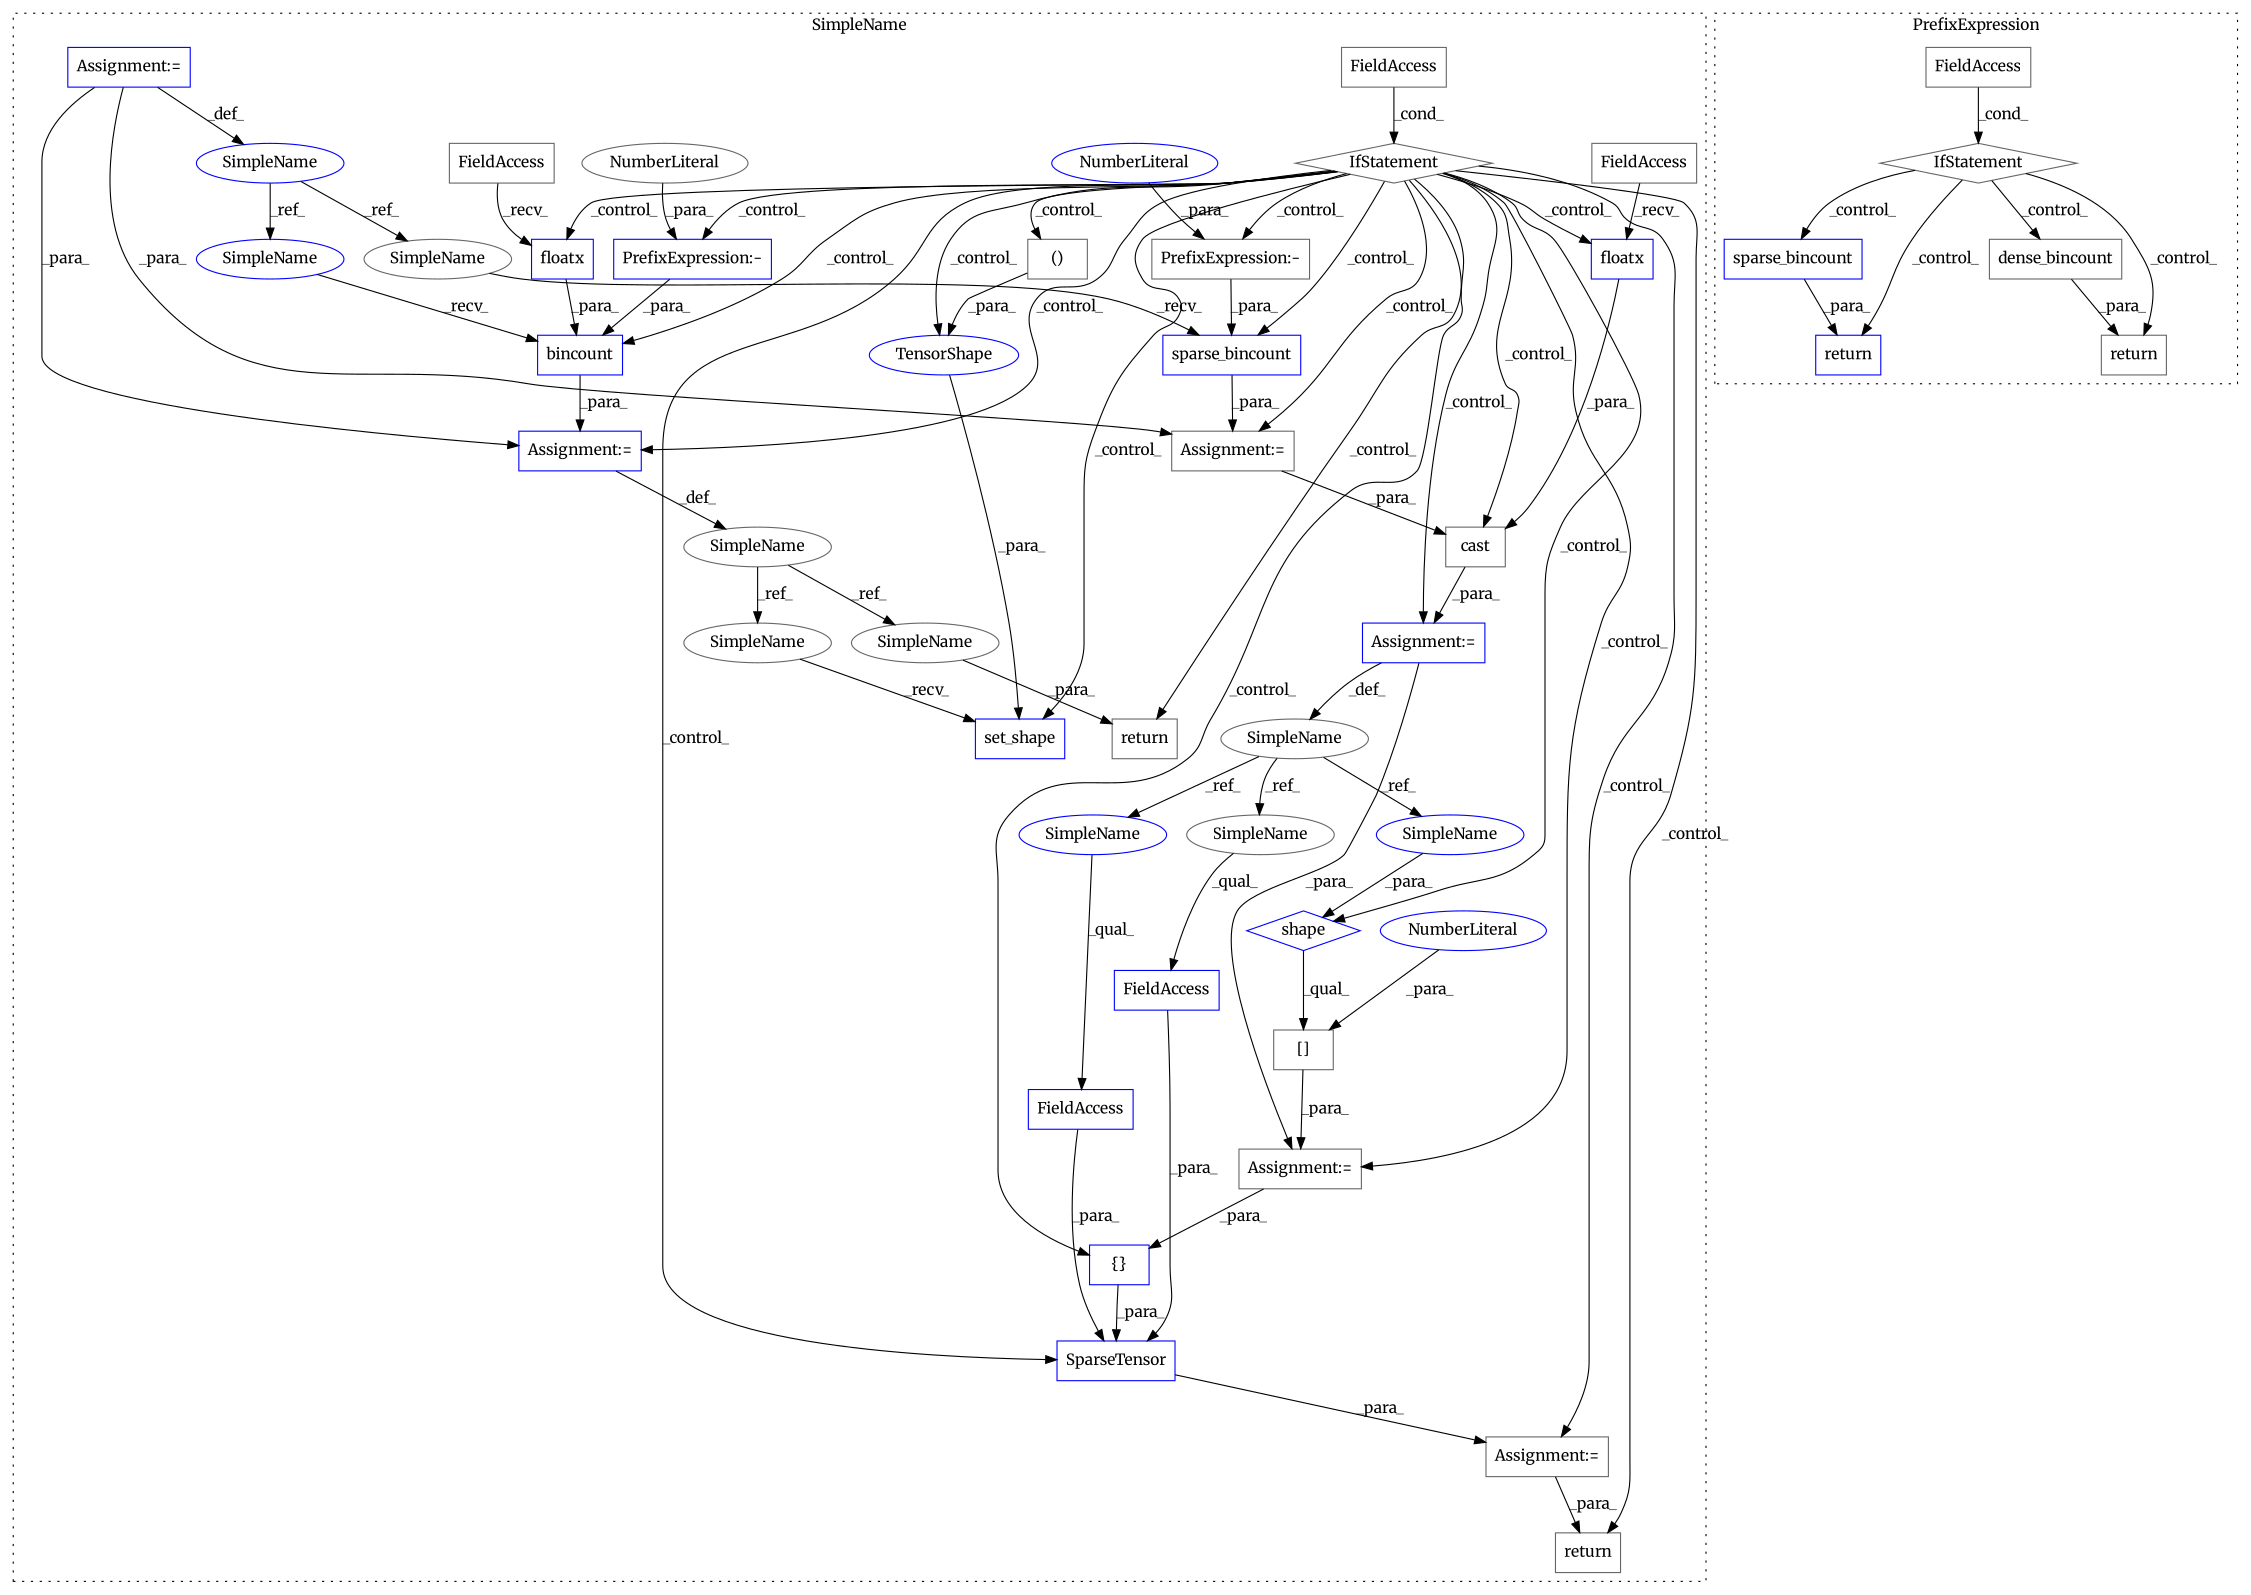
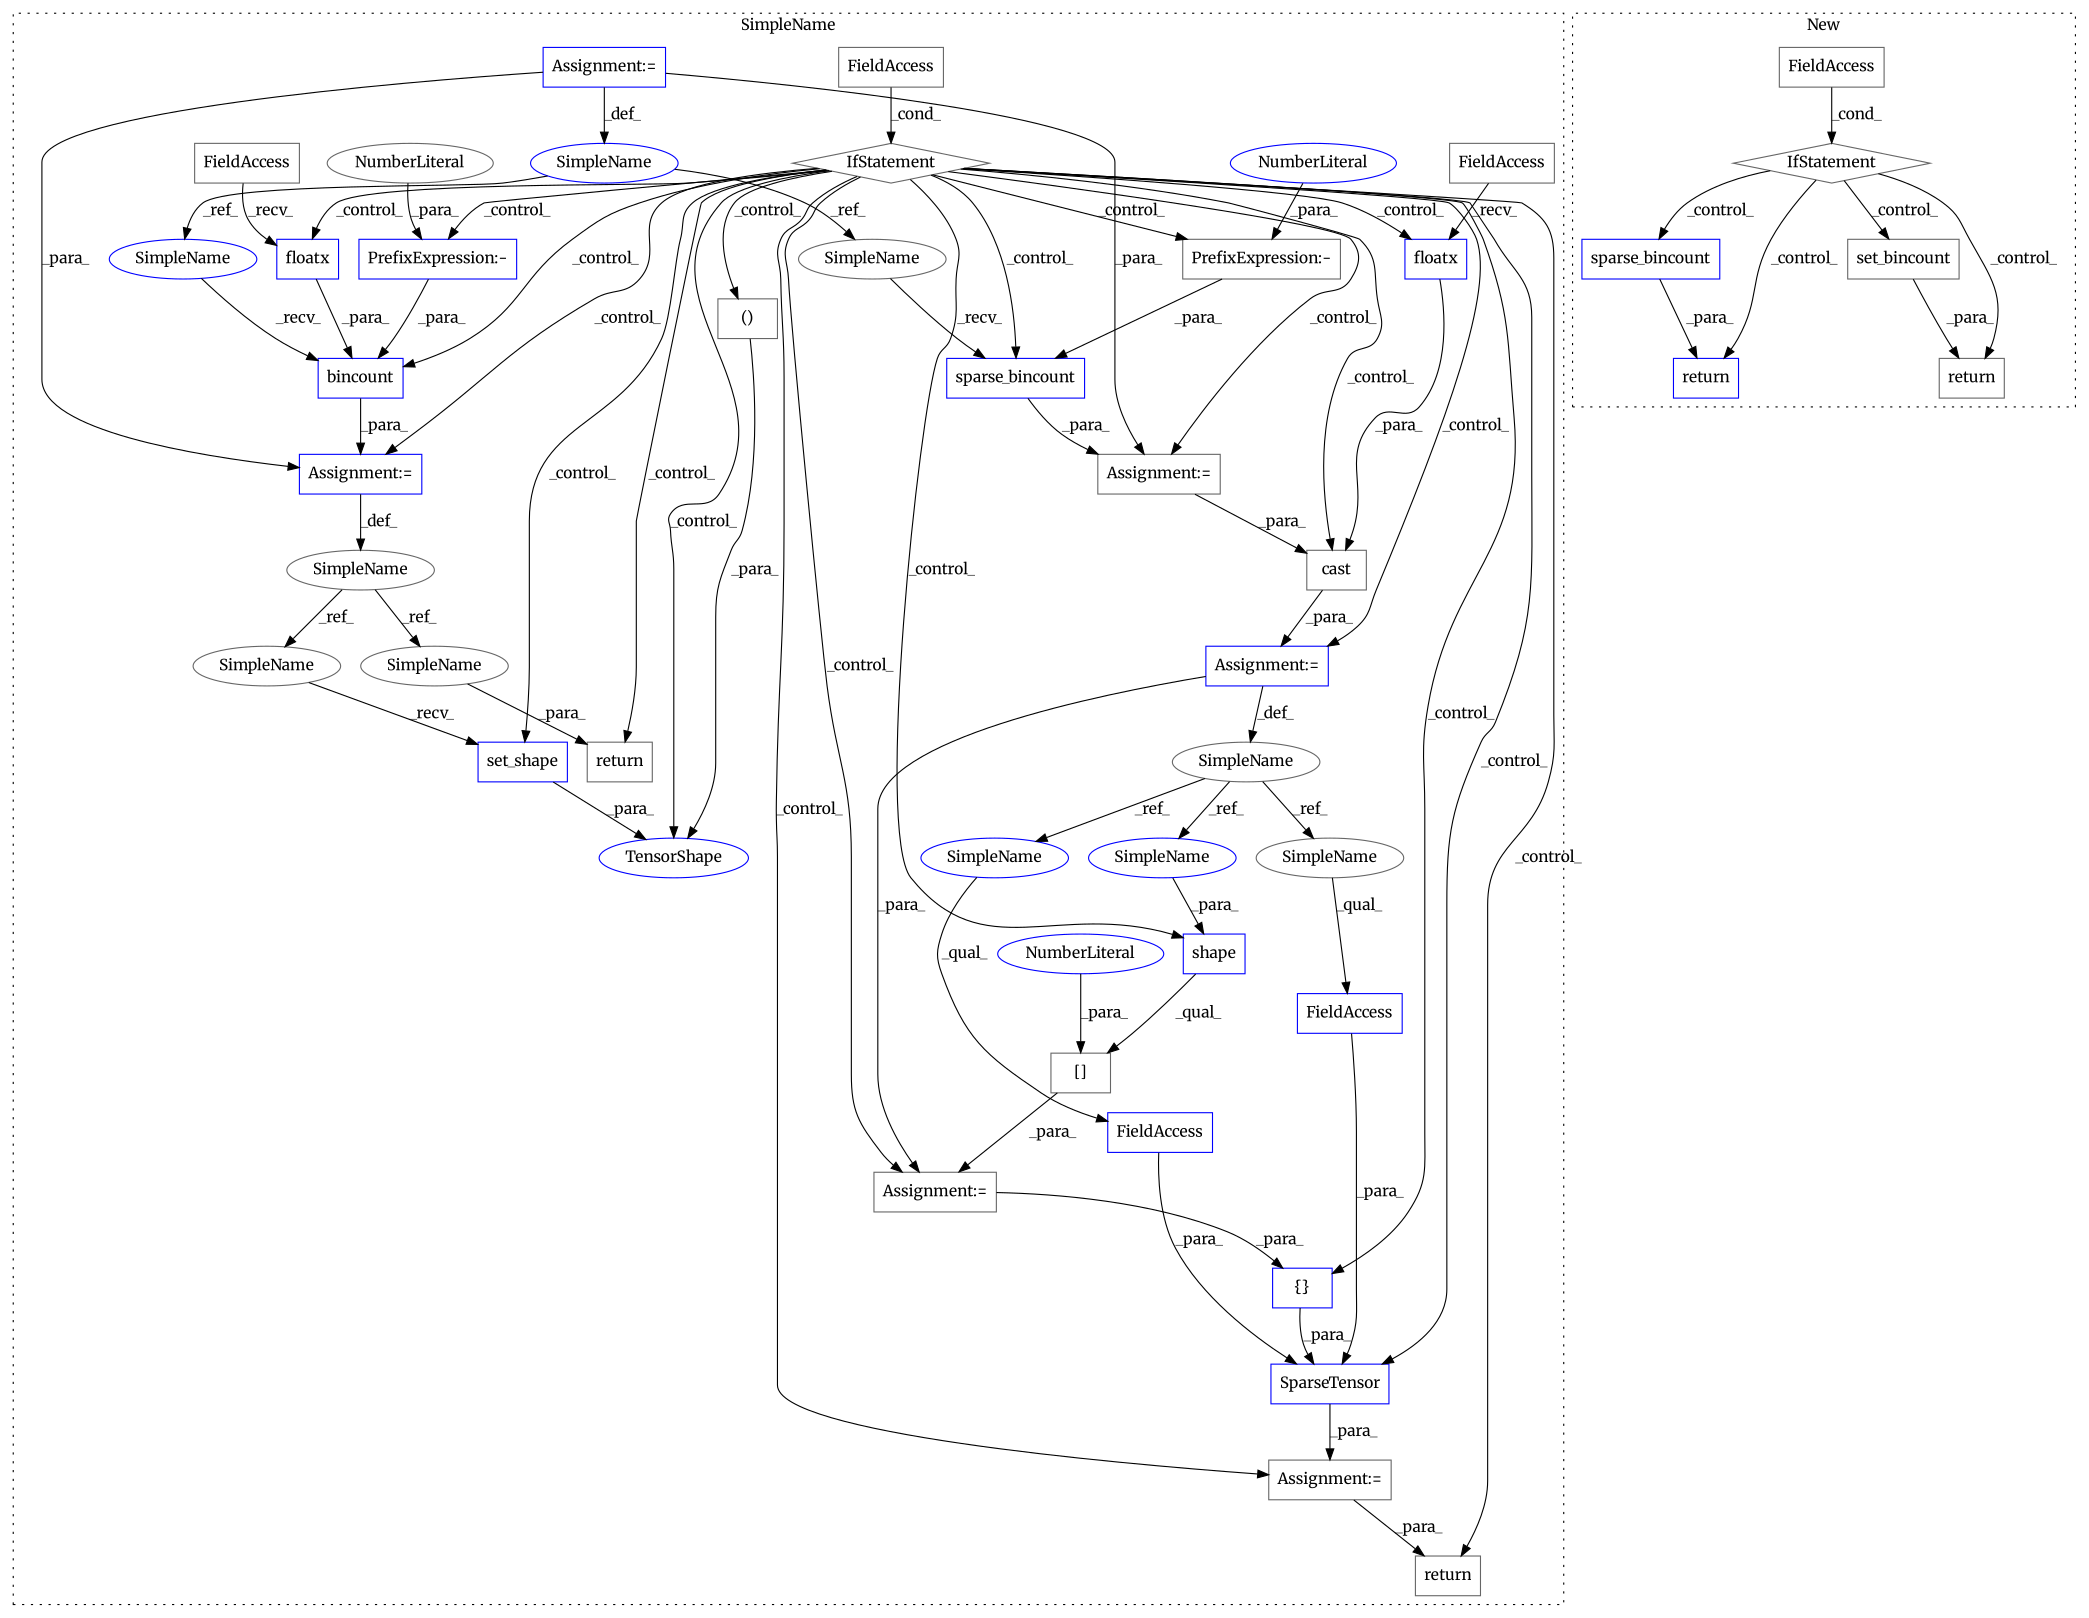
cluster "PrefixExpression": label "PrefixExpression" -> "New"
node "dense_bincount": label "dense_bincount" -> "set_bincount"
edge "TensorShape" -> "set_shape": reversed
node "shape": shape diamond -> box
